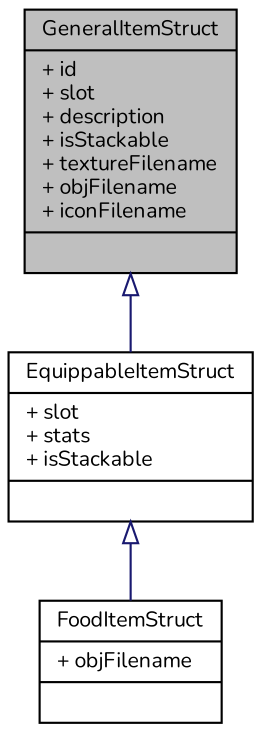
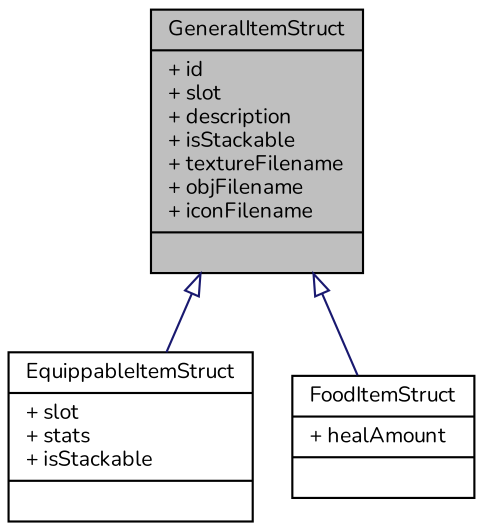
edge "FoodItemStruct" -> "EquippableItemStruct": now "FoodItemStruct" -> "GeneralItemStruct"
node "FoodItemStruct": text "+ objFilename" -> "+ healAmount"
